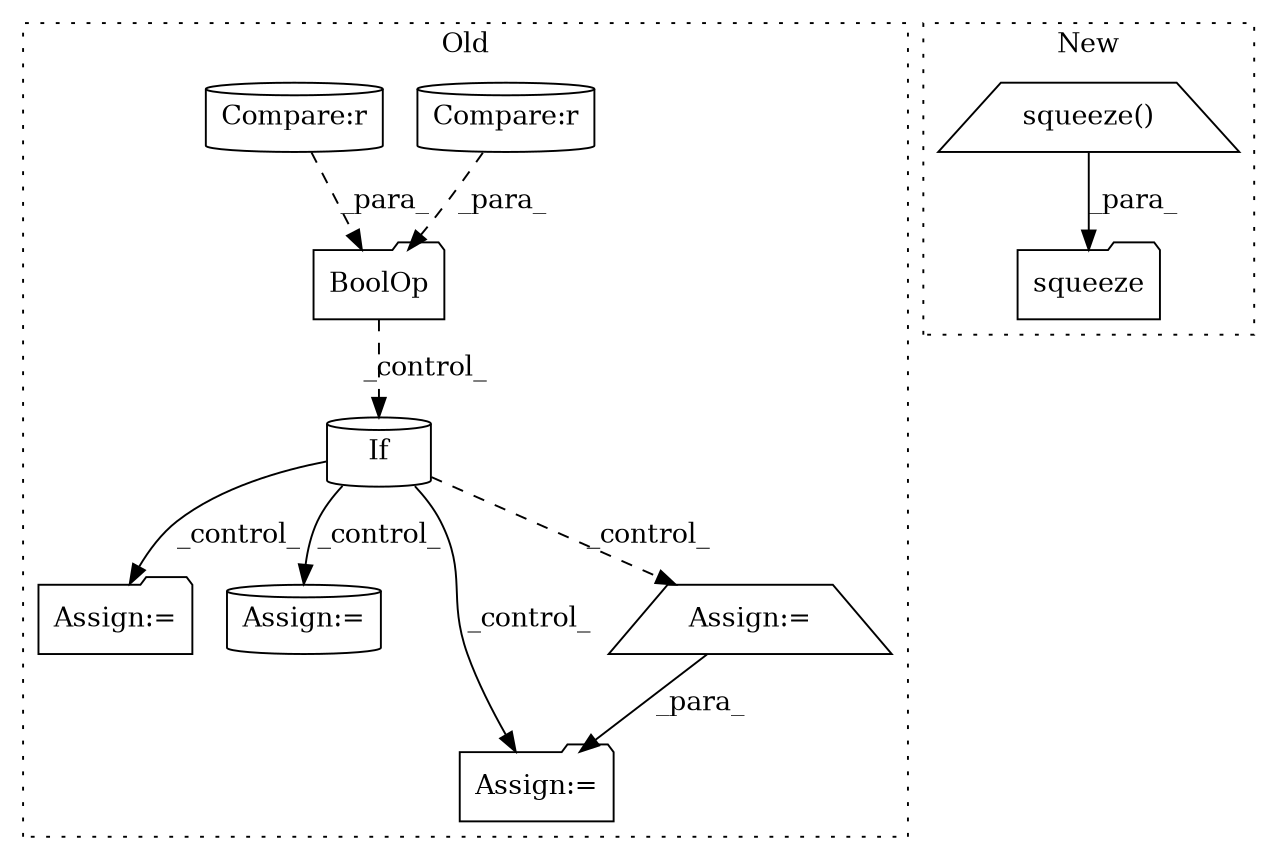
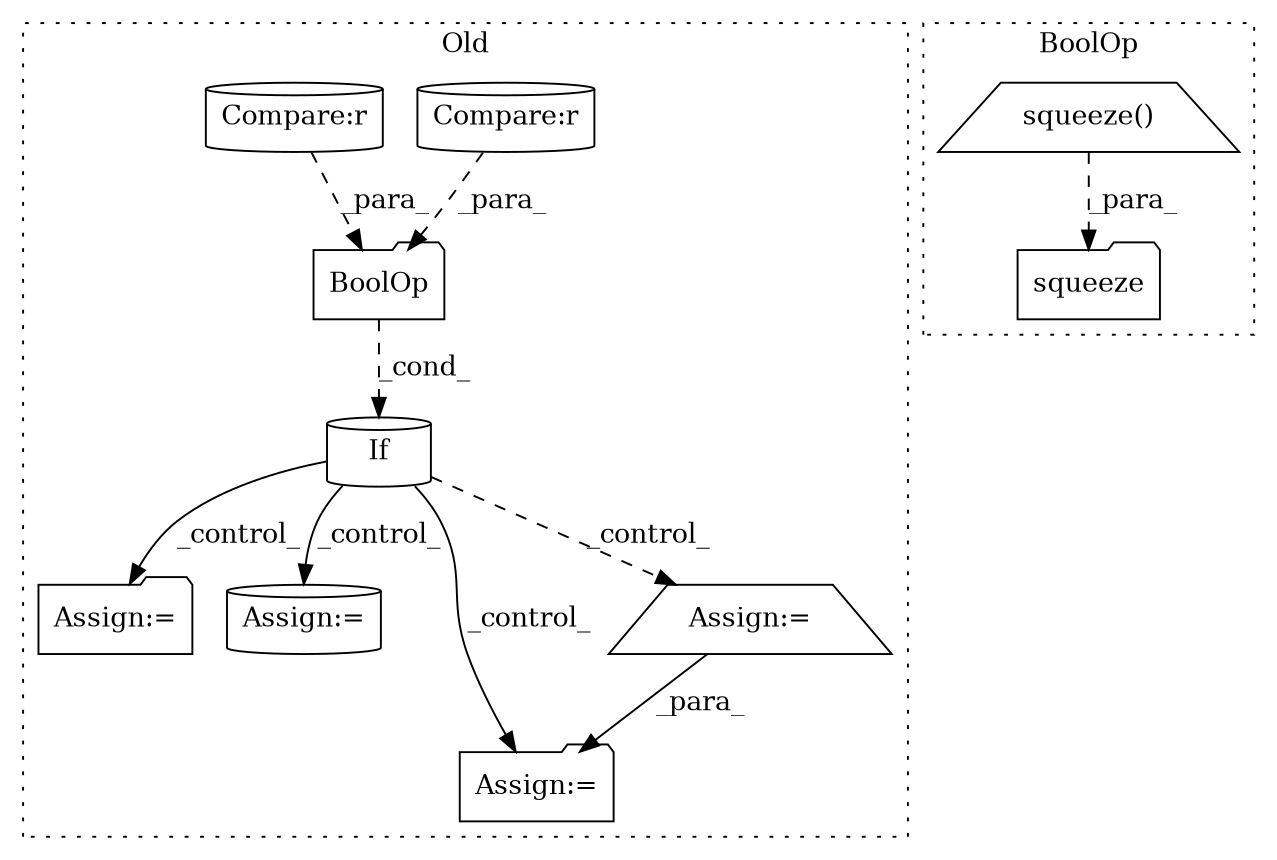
cluster "New": label "New" -> "BoolOp"
edge "squeeze()" -> "squeeze": style solid -> dashed
edge "BoolOp" -> "If": label "_control_" -> "_cond_"
